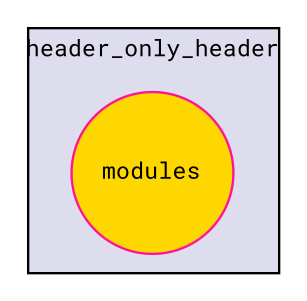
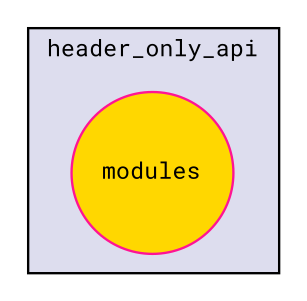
cluster "header_only_header": label "header_only_header" -> "header_only_api"
